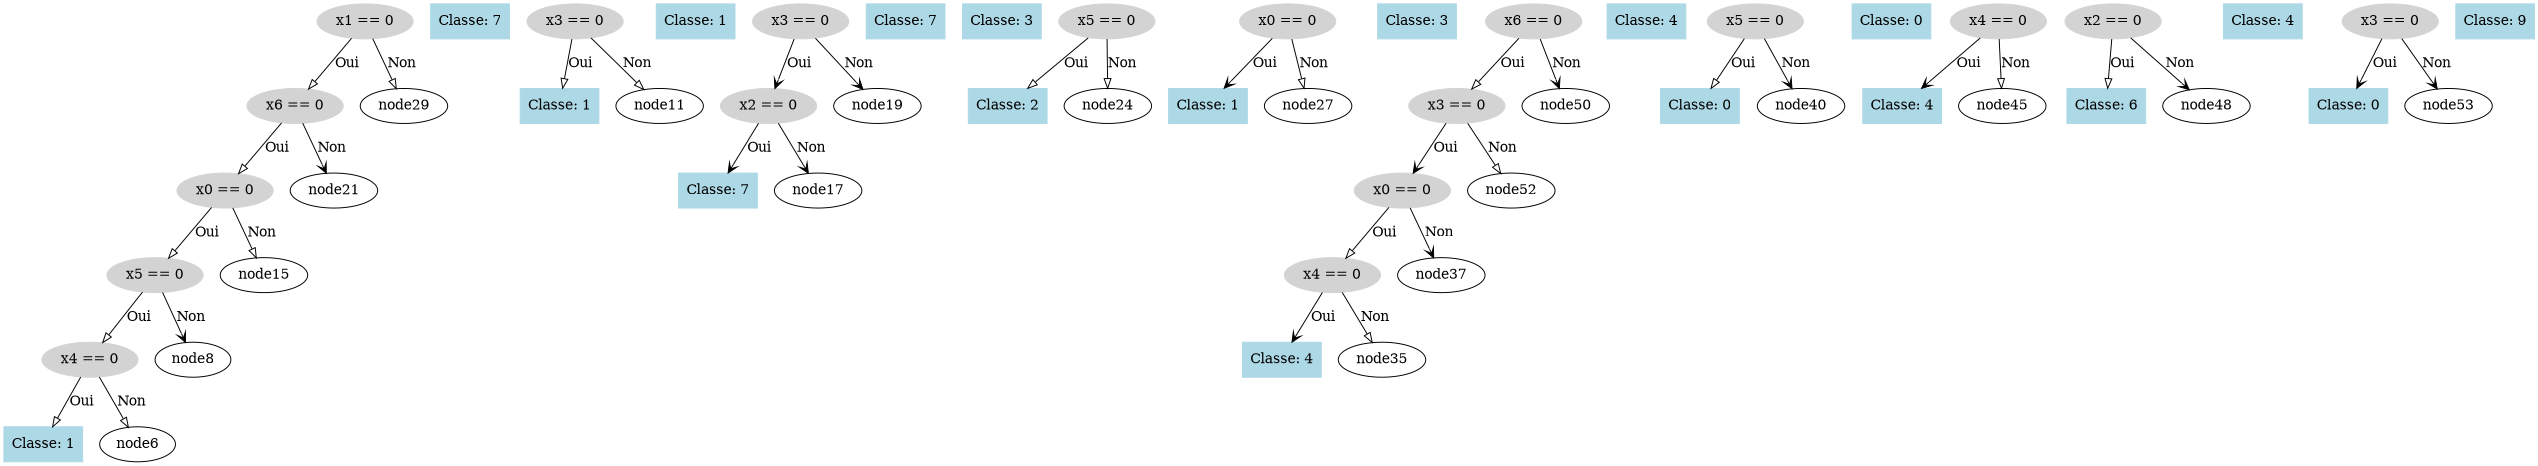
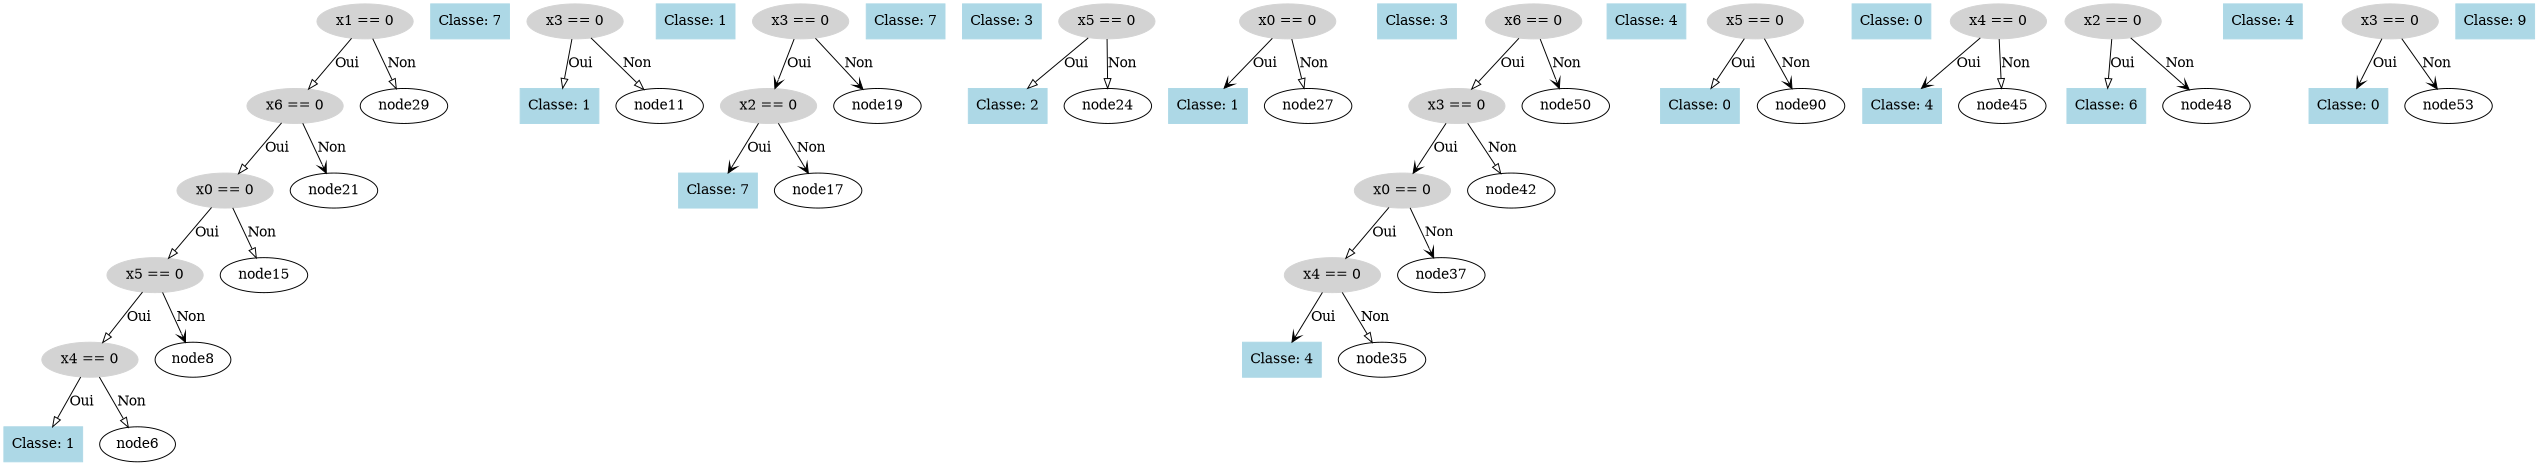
node "node40": label "node40" -> "node90"
node "node52": label "node52" -> "node42"
